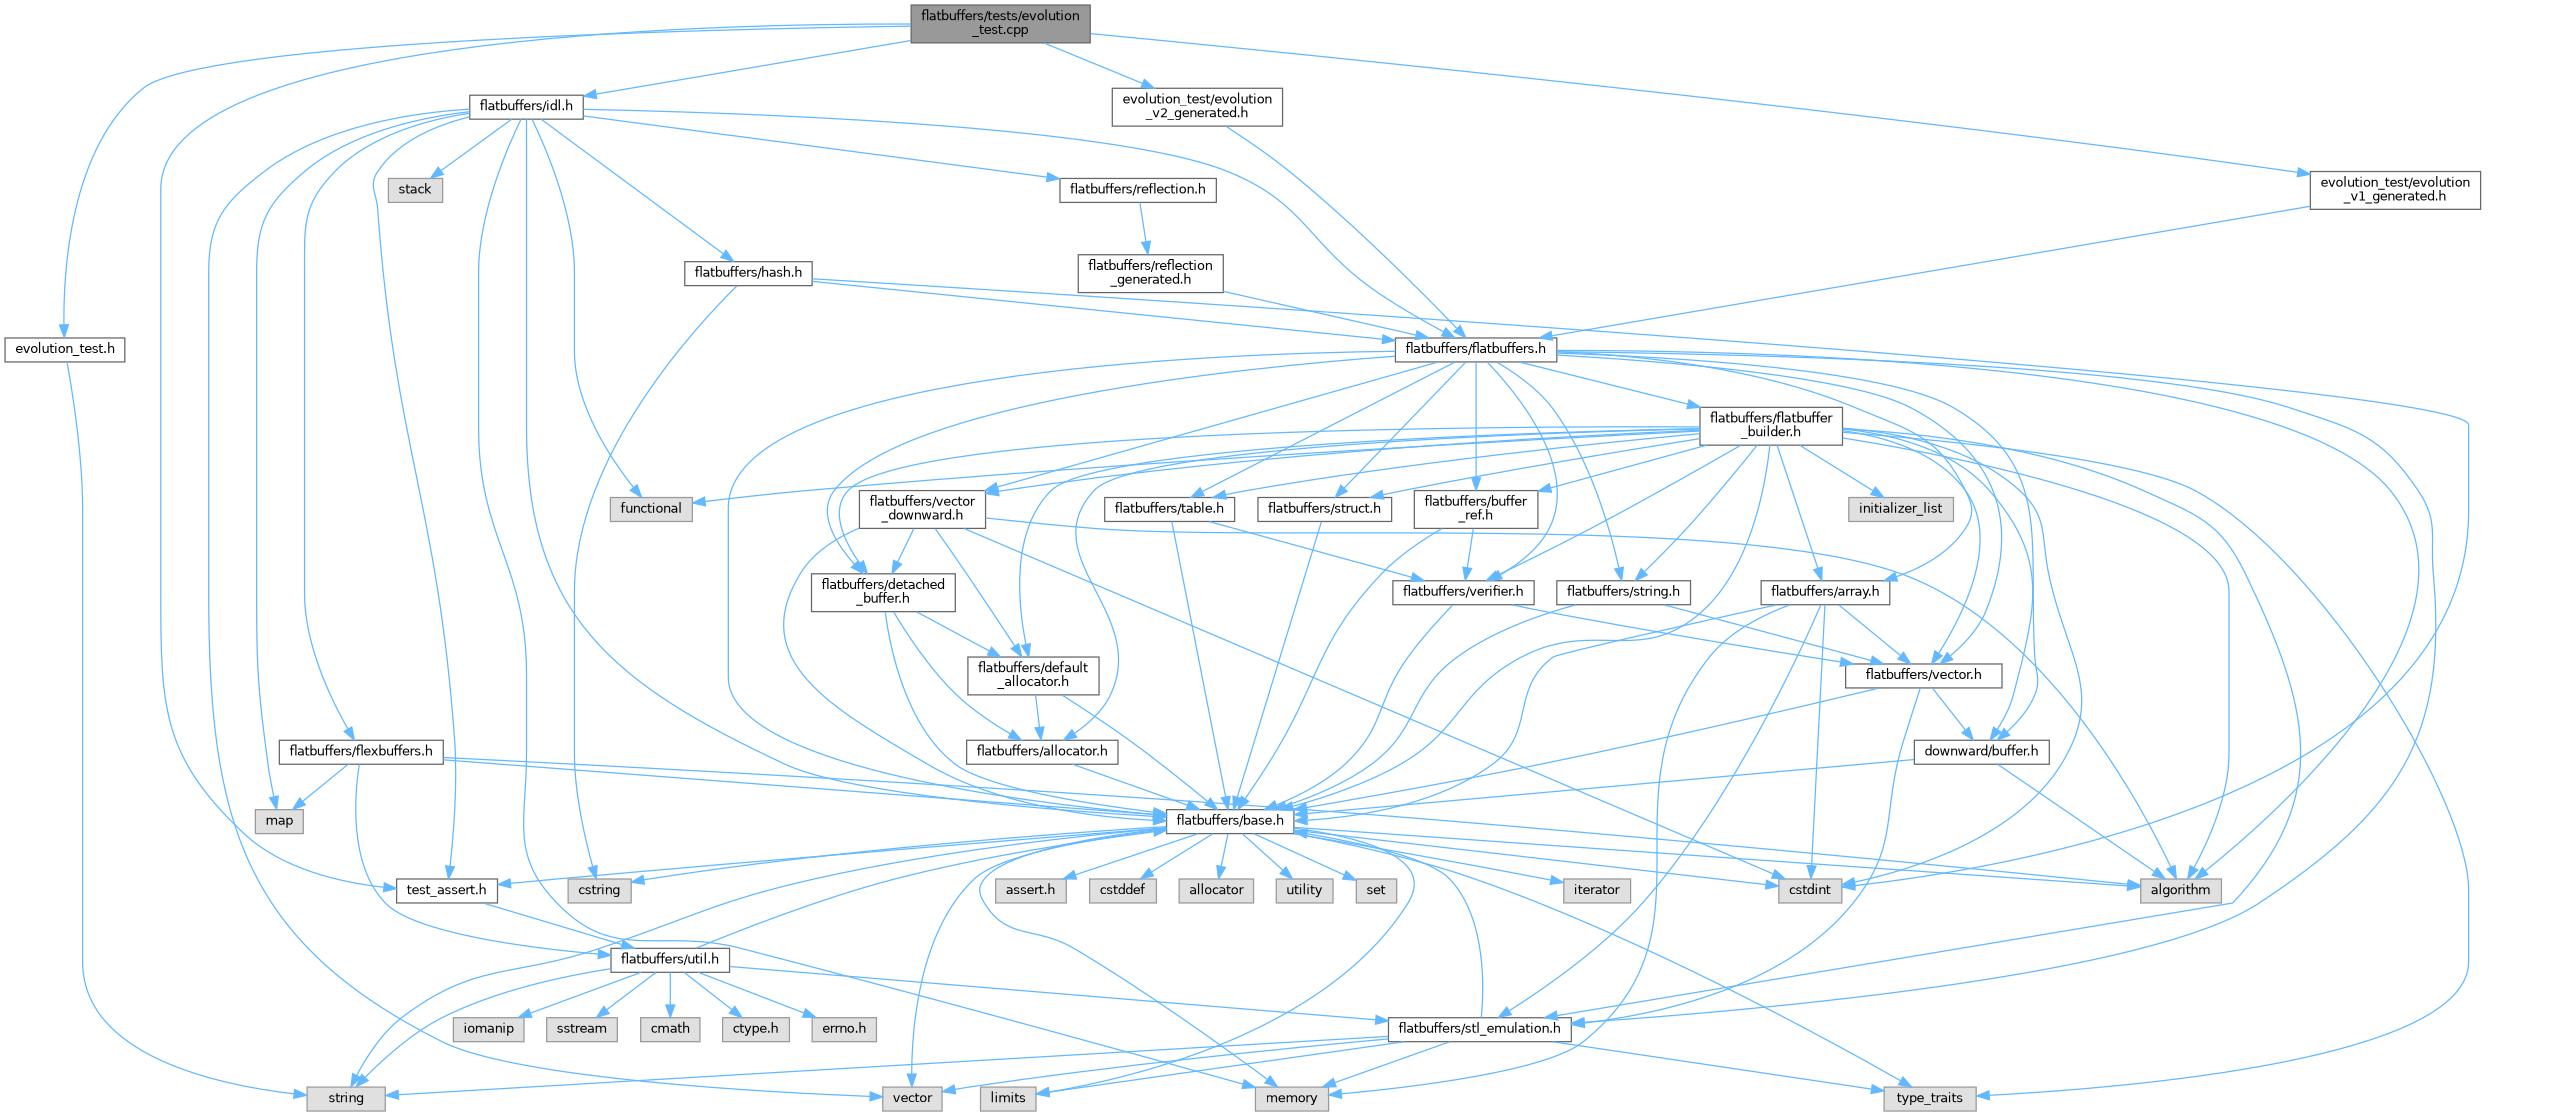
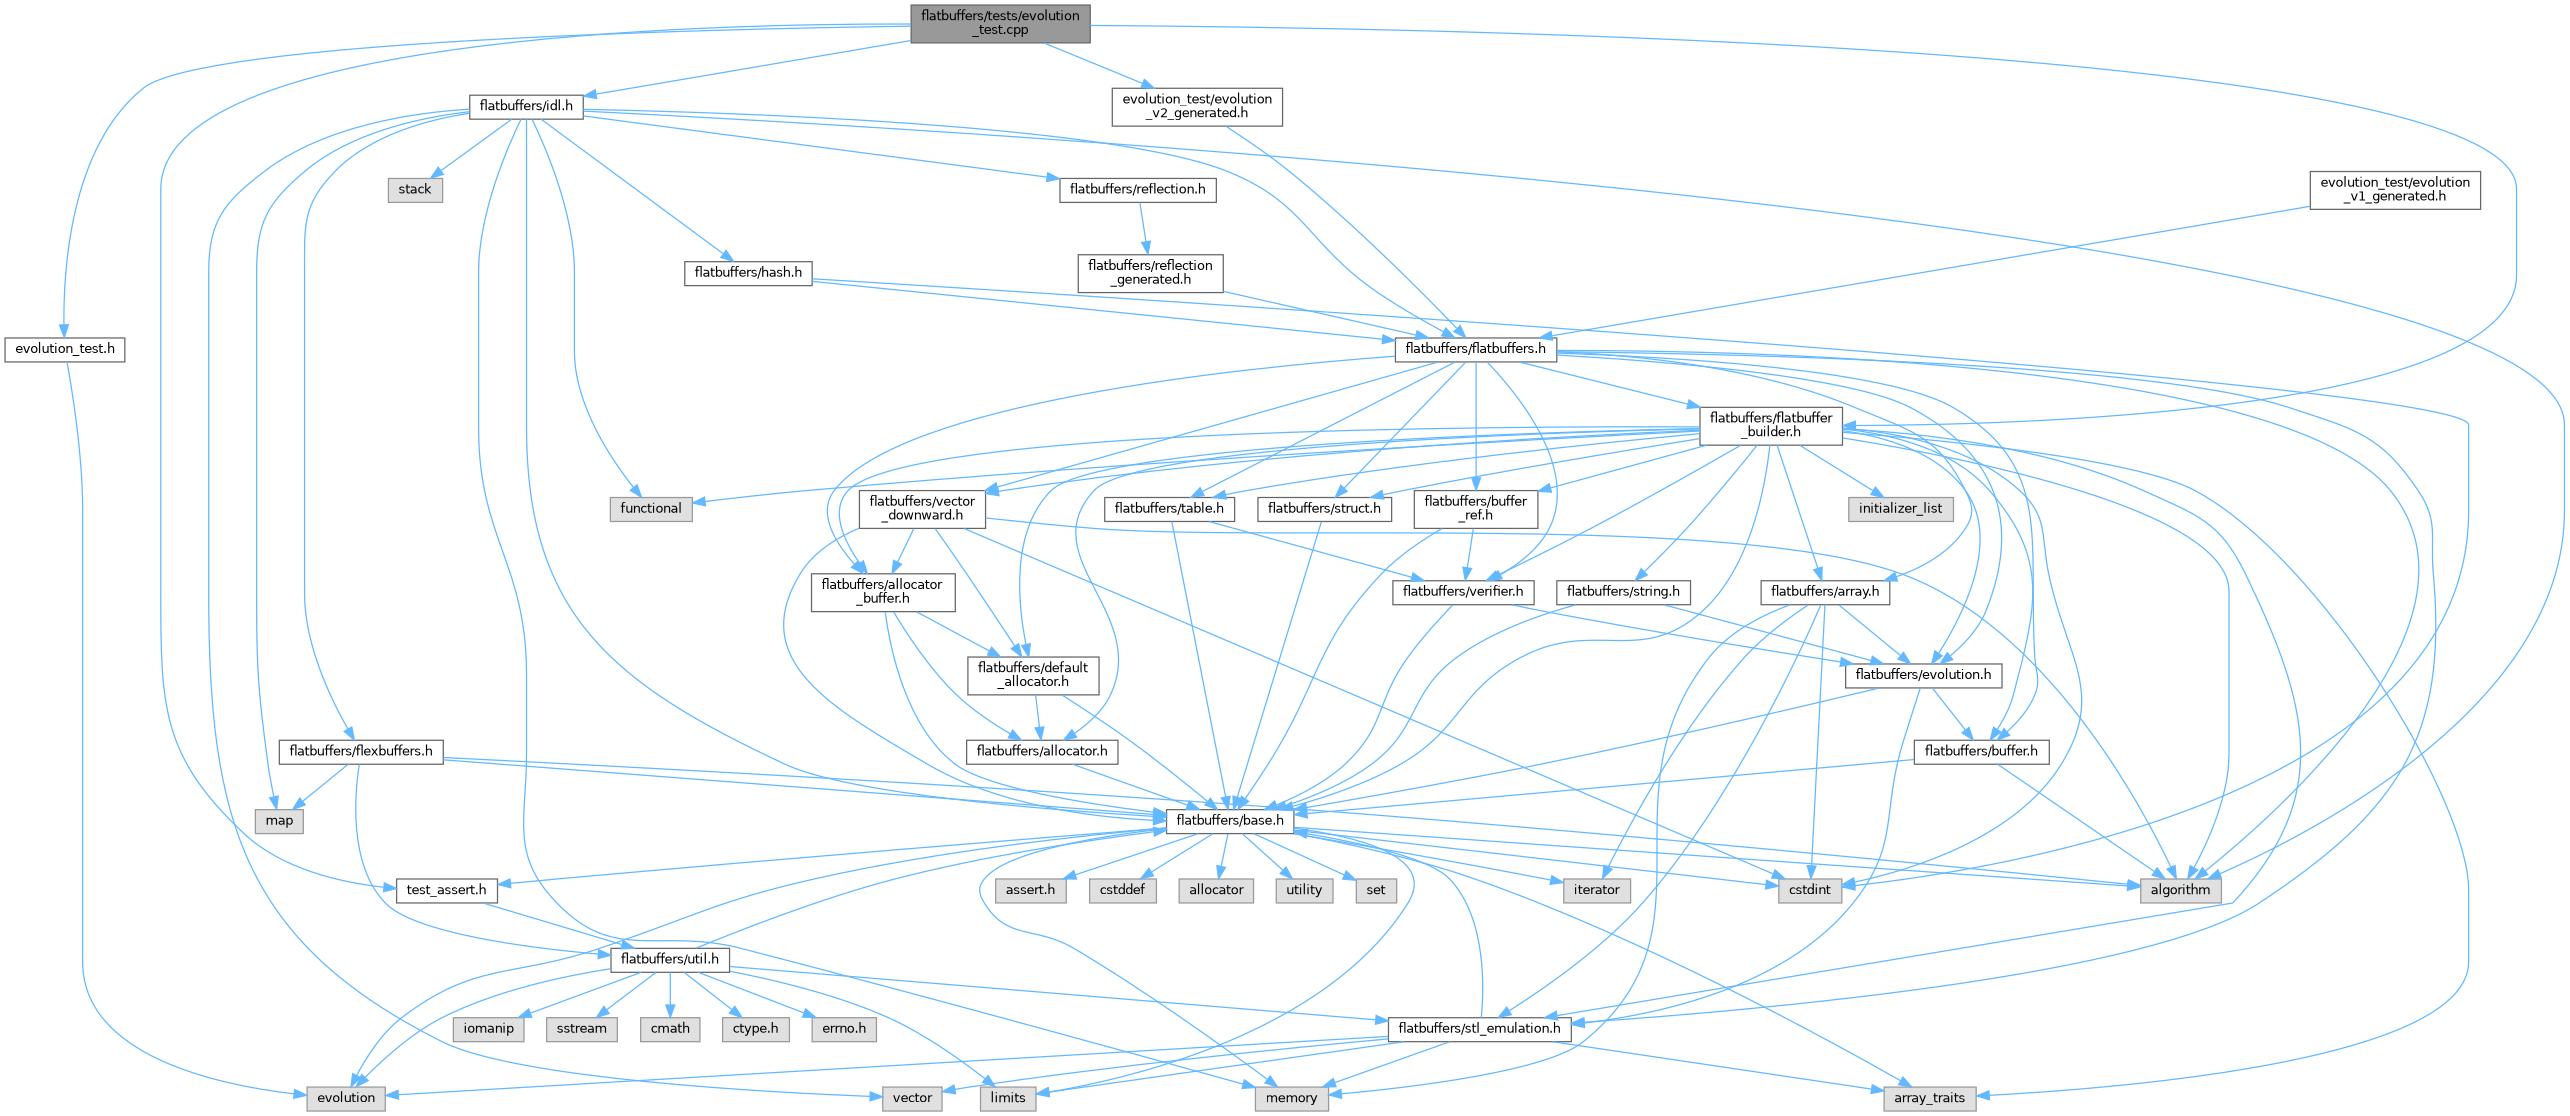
edge "flatbuffers/tests/evolution _test.cpp" -> "evolution_test/evolution _v1_generated.h": now "flatbuffers/tests/evolution _test.cpp" -> "flatbuffers/flatbuffer _builder.h"
edge "flatbuffers/idl.h" -> "test_assert.h": now "flatbuffers/idl.h" -> "algorithm"
edge "flatbuffers/flatbuffers.h" -> "flatbuffers/string.h": removed
edge "flatbuffers/flatbuffers.h" -> "flatbuffers/base.h": removed
node "flatbuffers/detached _buffer.h": label "flatbuffers/detached _buffer.h" -> "flatbuffers/allocator _buffer.h"
node "flatbuffers/vector.h": label "flatbuffers/vector.h" -> "flatbuffers/evolution.h"
edge "flatbuffers/array.h" -> "flatbuffers/base.h": now "flatbuffers/array.h" -> "iterator"
node "downward/buffer.h": label "downward/buffer.h" -> "flatbuffers/buffer.h"
edge "flatbuffers/base.h" -> "vector": removed
node "cstring": removed
edge "flatbuffers/util.h" -> "limits": added
node "string": label "string" -> "evolution"
node "type_traits": label "type_traits" -> "array_traits"
